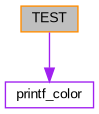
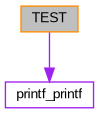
node "printf_color": label "printf_color" -> "printf_printf"
